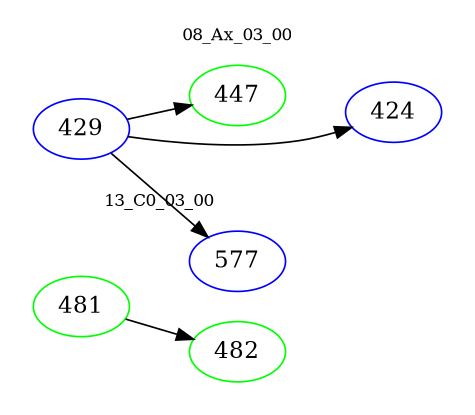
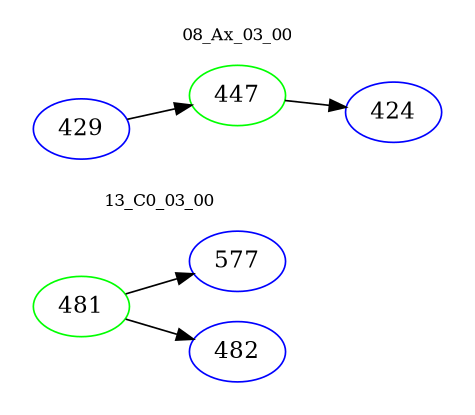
edge "429" -> "424": now "447" -> "424"
edge "429" -> "577": now "481" -> "577"
node "482": color green -> blue
